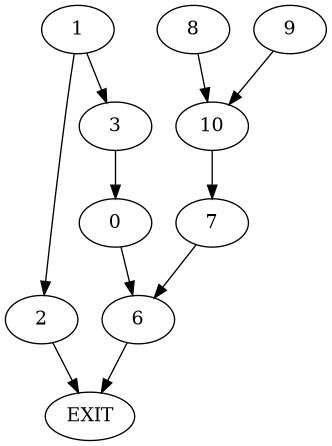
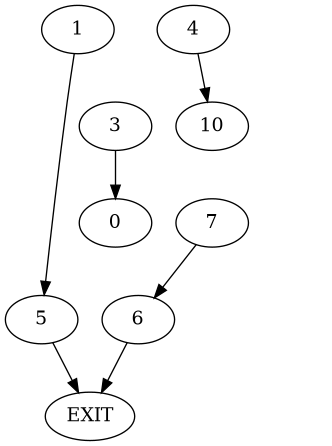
node "8": label "8" -> "4"
node "9": removed
edge "1" -> "3": removed
edge "10" -> "7": removed
edge "0" -> "6": removed
node "2": label "2" -> "5"
